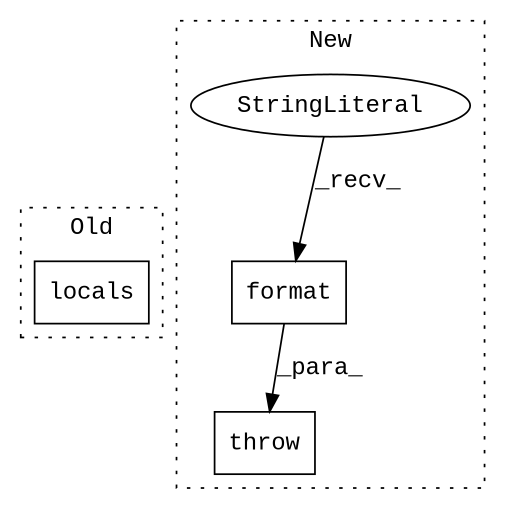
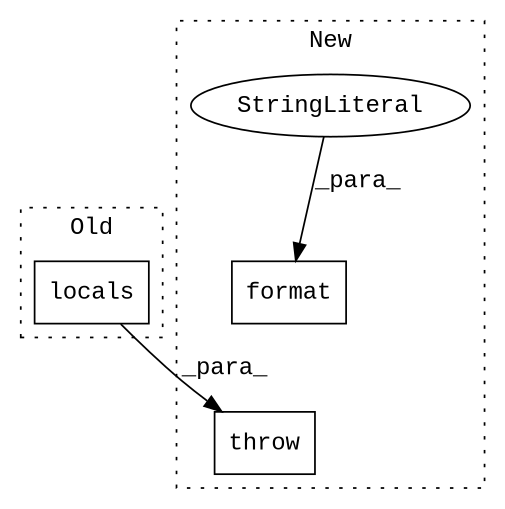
edge "StringLiteral" -> "format": label "_recv_" -> "_para_"
edge "format" -> "throw": now "locals" -> "throw"
